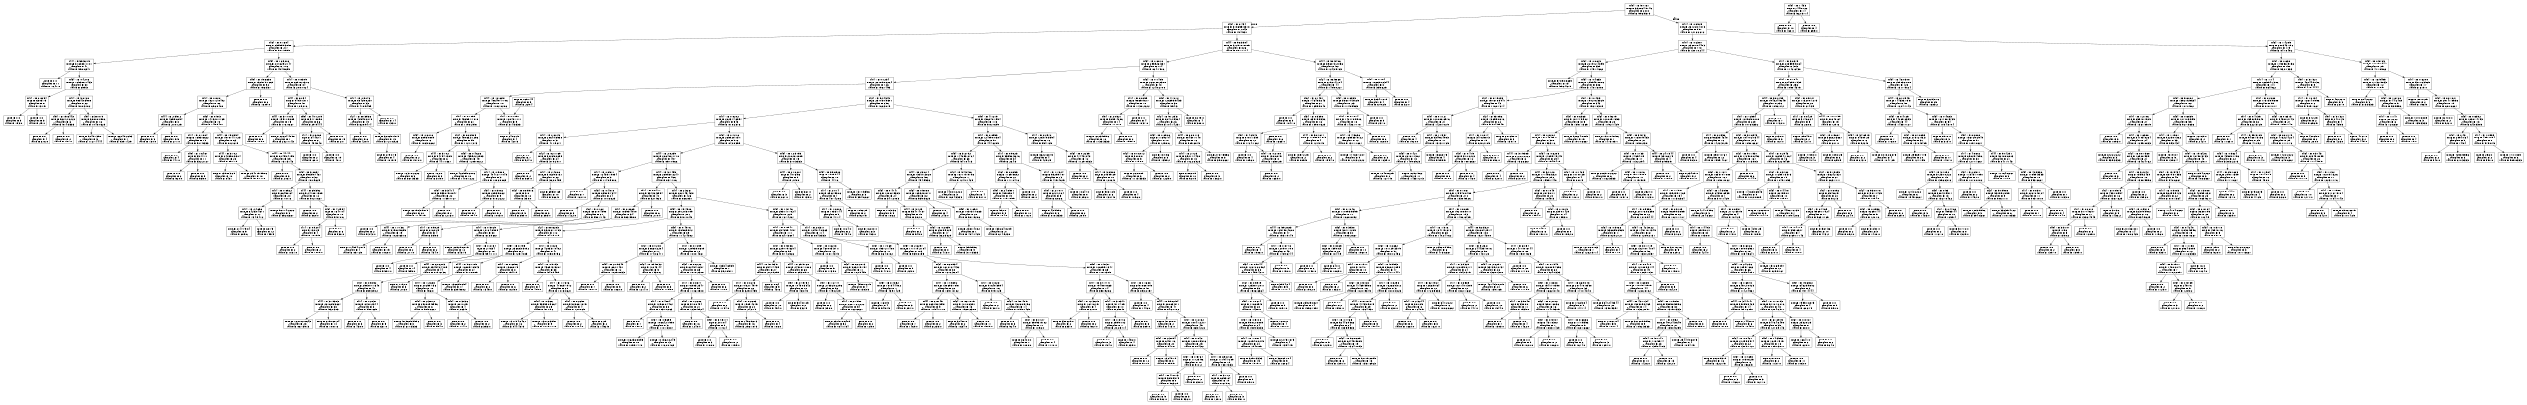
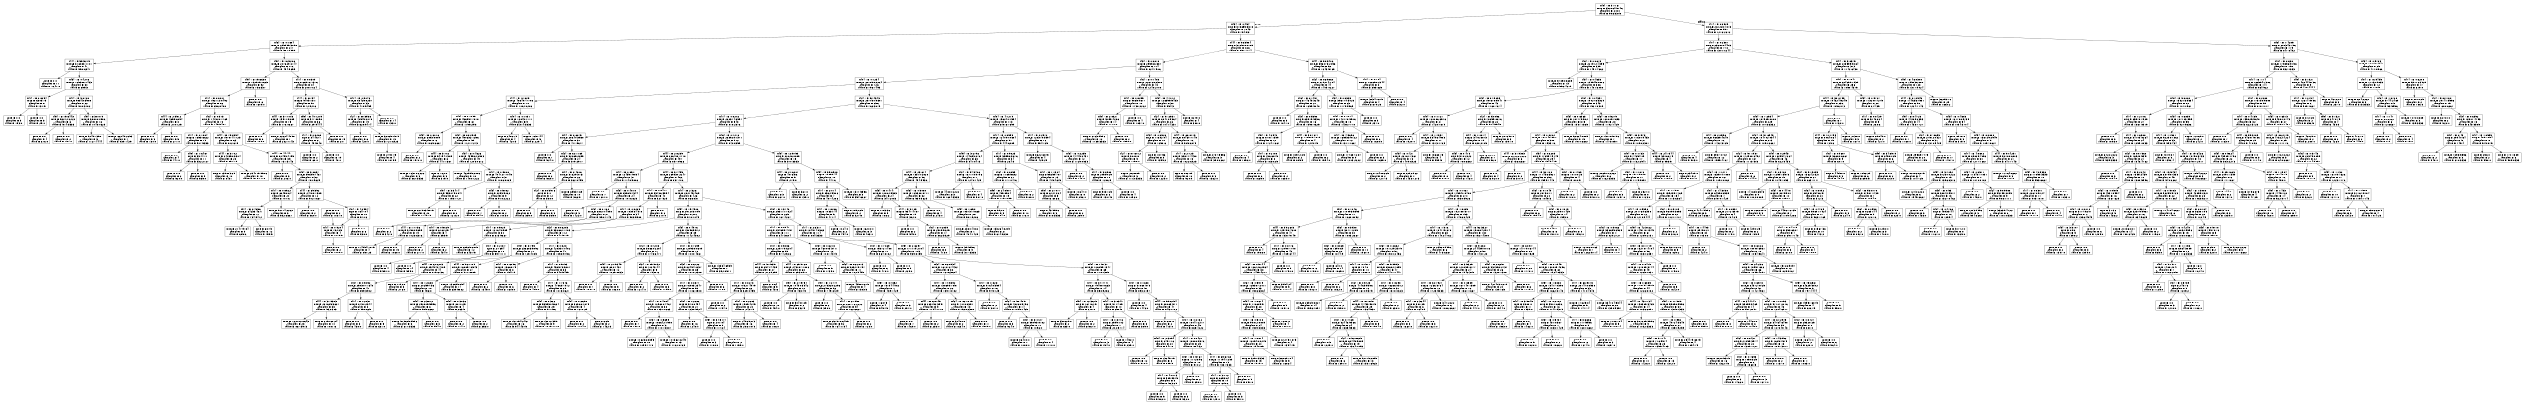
edge "mse = 1697.44 samples = 5 value = 229.4" -> "X[0] <= 0.1051 mse = 12843.1111 samples = 9 value = 314.3333": reversed
edge "X[3] <= 0.5727 mse = 113200.7275 samples = 20 value = 614.35" -> "X[4] <= 70.1759 mse = 80648.64 samples = 15 value = 729.6": now "mse = 0.0 samples = 7 value = 1732.0" -> "X[4] <= 70.1759 mse = 80648.64 samples = 15 value = 729.6"
edge "mse = 0.0 samples = 6 value = 1665.0" -> "X[0] <= 0.2188 mse = 136.6875 samples = 8 value = 1658.25": reversed
edge "X[1] <= 1.1984 mse = 10740.75 samples = 16 value = 498.0" -> "X[5] <= 1.453 mse = 7445.102 samples = 14 value = 522.5714": added
edge "X[1] <= 0.9204 mse = 132.25 samples = 4 value = 1019.5" -> "mse = 0.0 samples = 2 value = 1031.0": reversed
